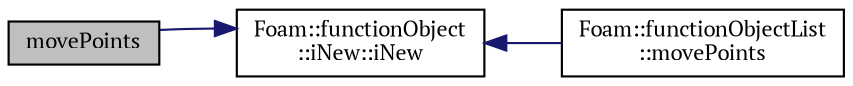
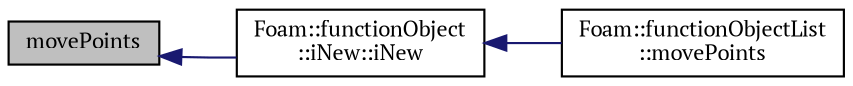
edge "movePoints" -> "Foam::functionObject ::iNew::iNew": reversed
